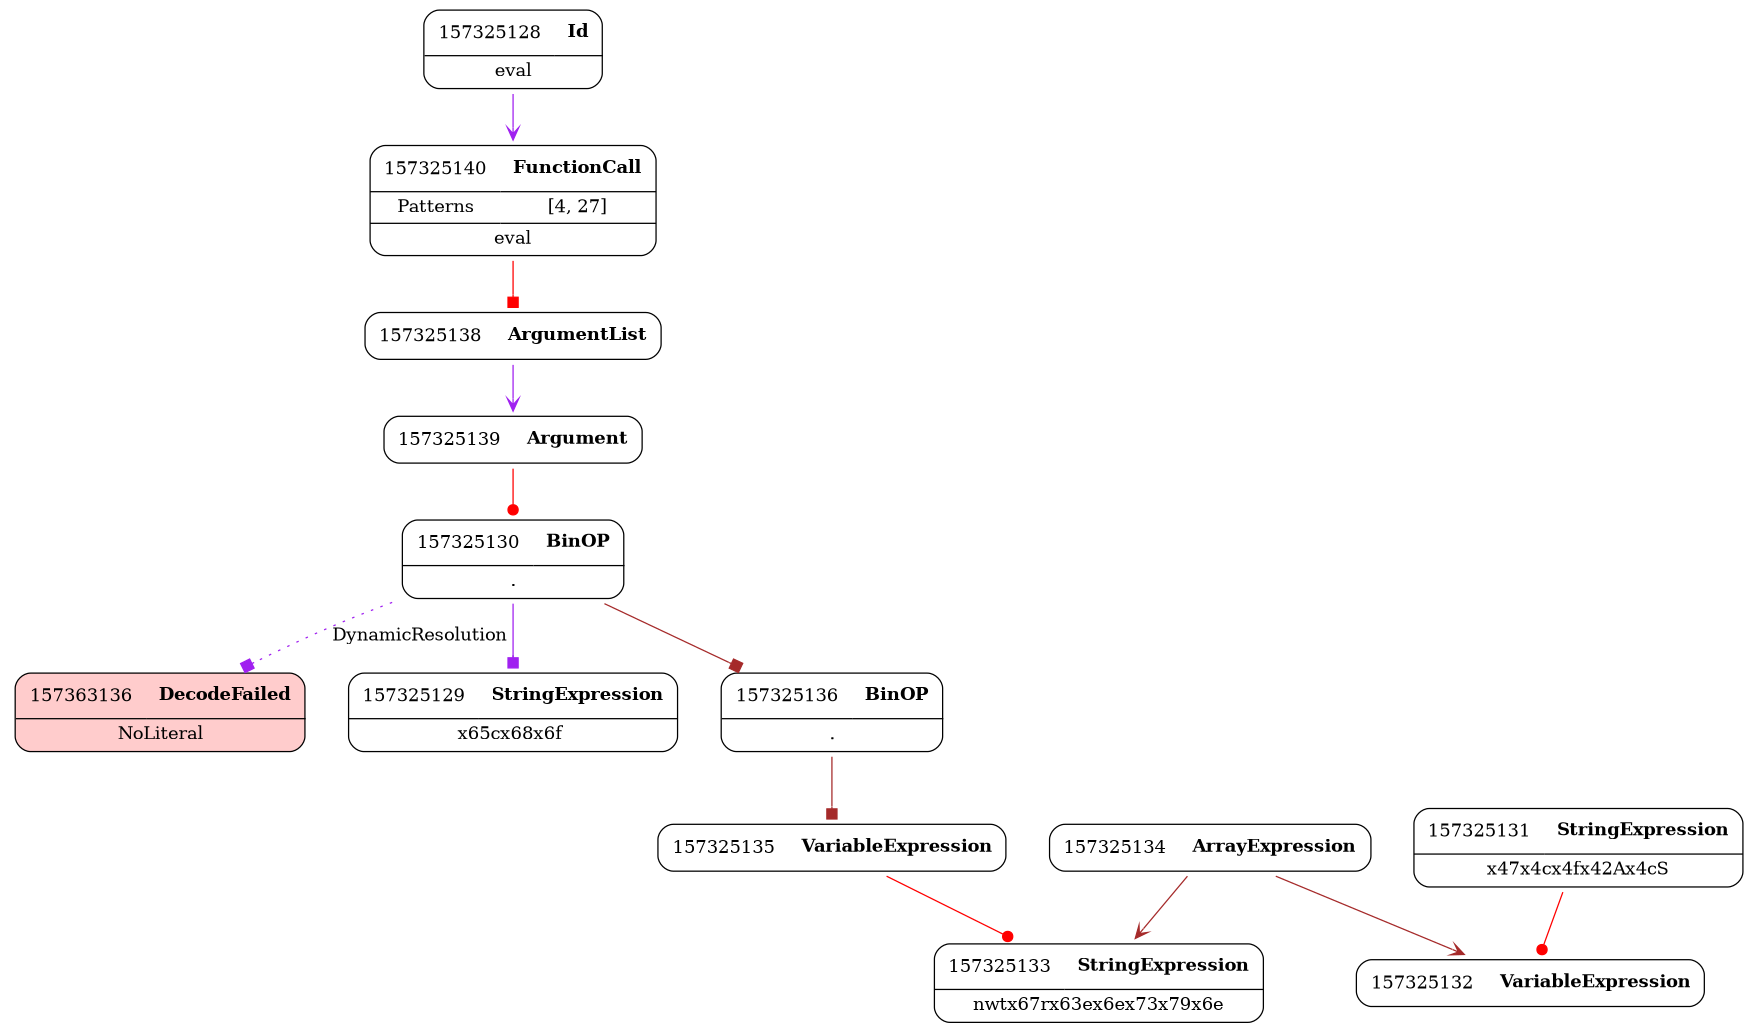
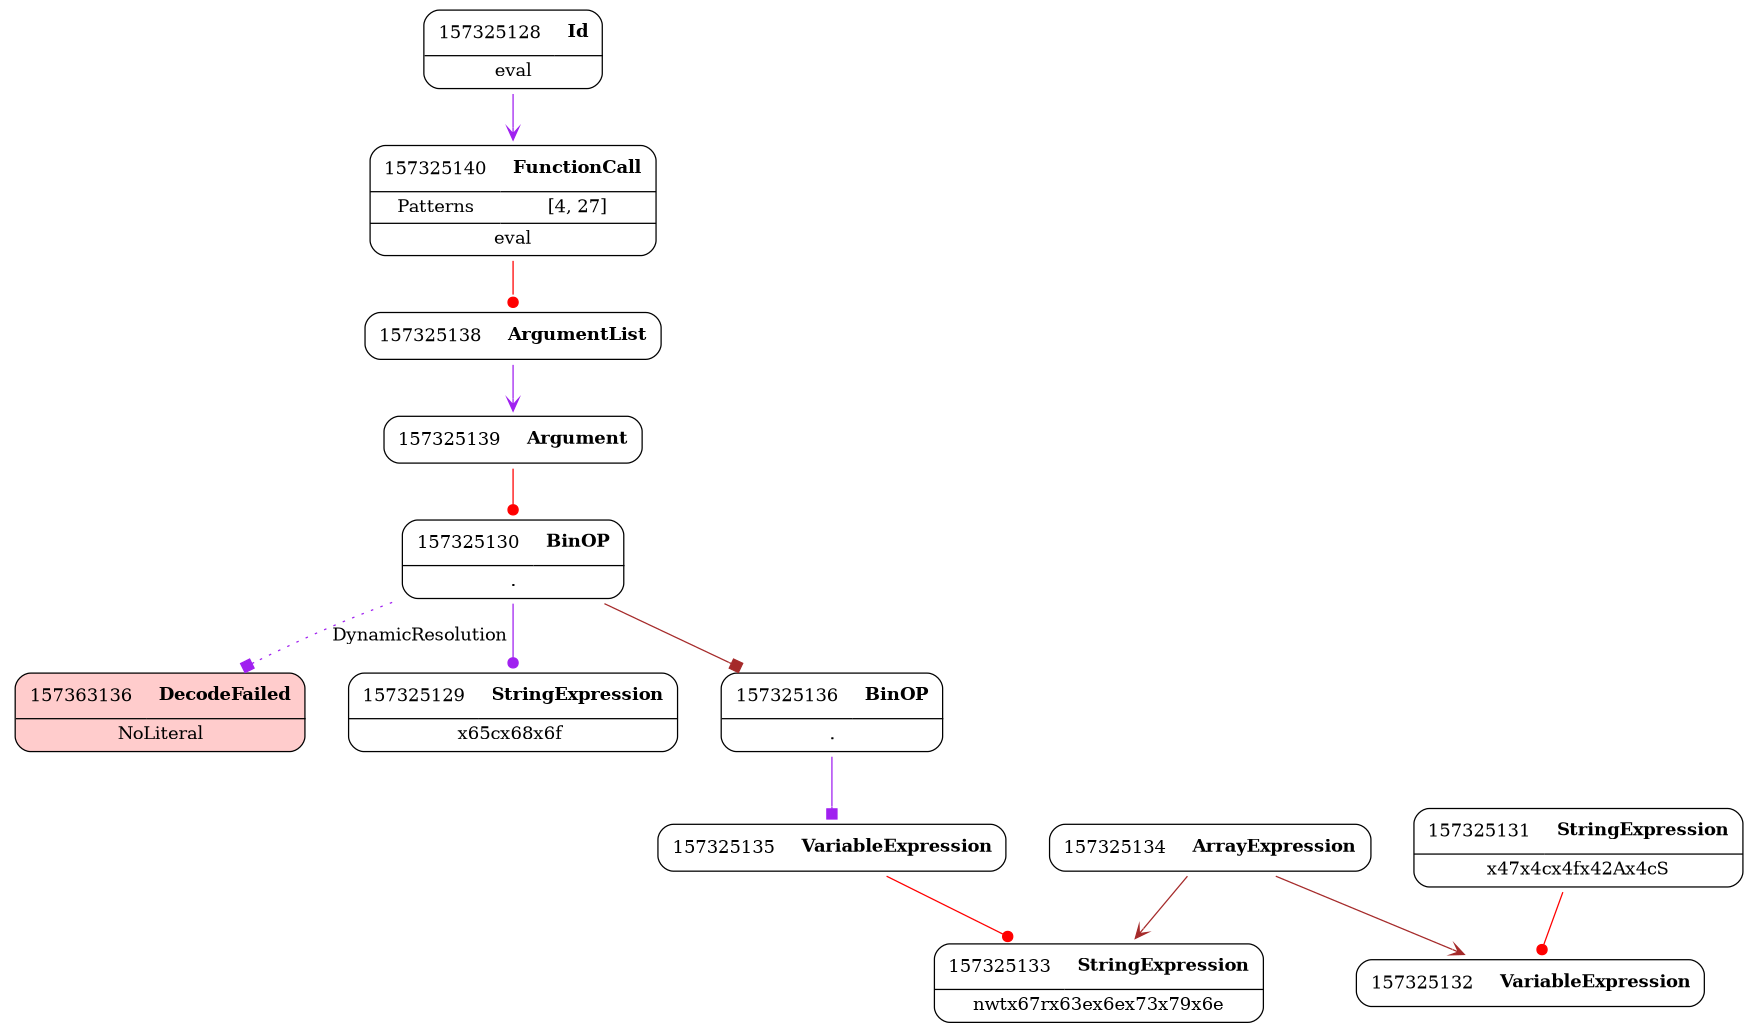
edge "157325140" -> "157325138": arrowhead box -> dot
edge "157325130" -> "157325129": arrowhead box -> dot
edge "157325136" -> "157325135": color brown -> purple
